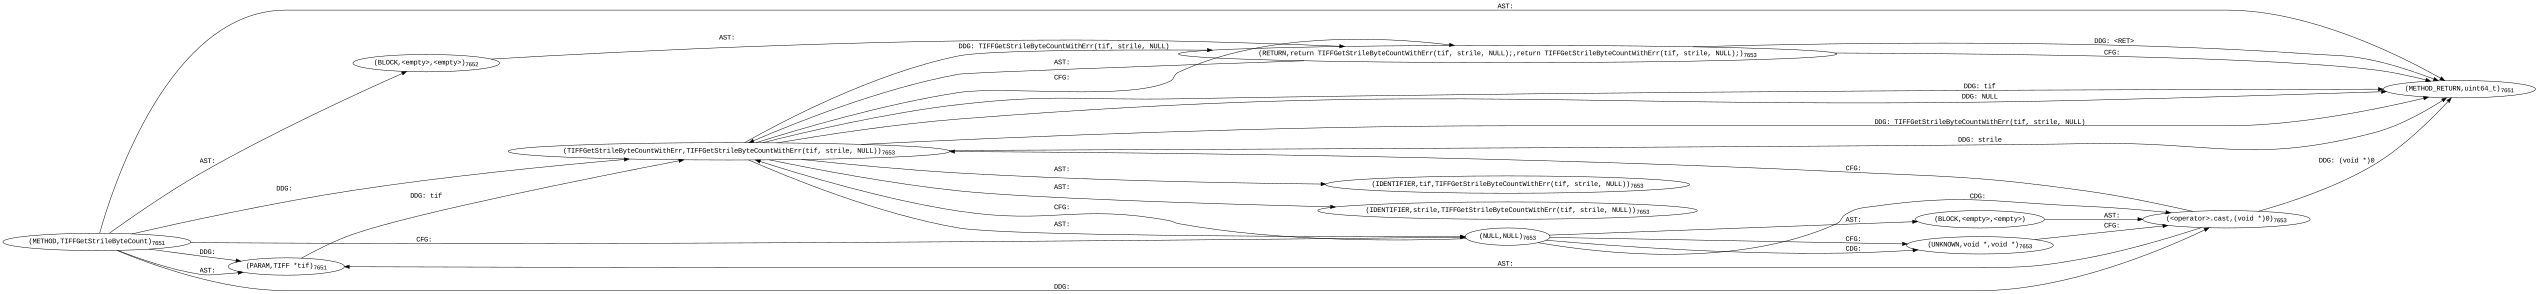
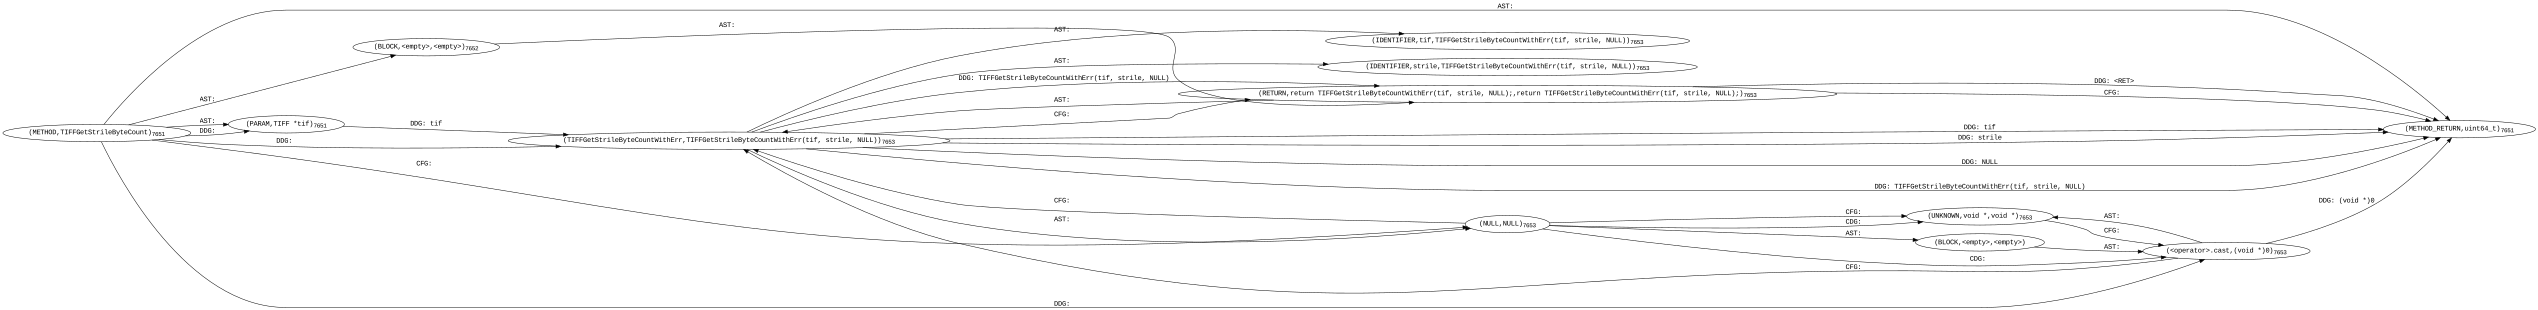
edge "(<operator>.cast,(void *)0)" -> "(PARAM,TIFF *tif)": now "(<operator>.cast,(void *)0)" -> "(UNKNOWN,void *,void *)"
